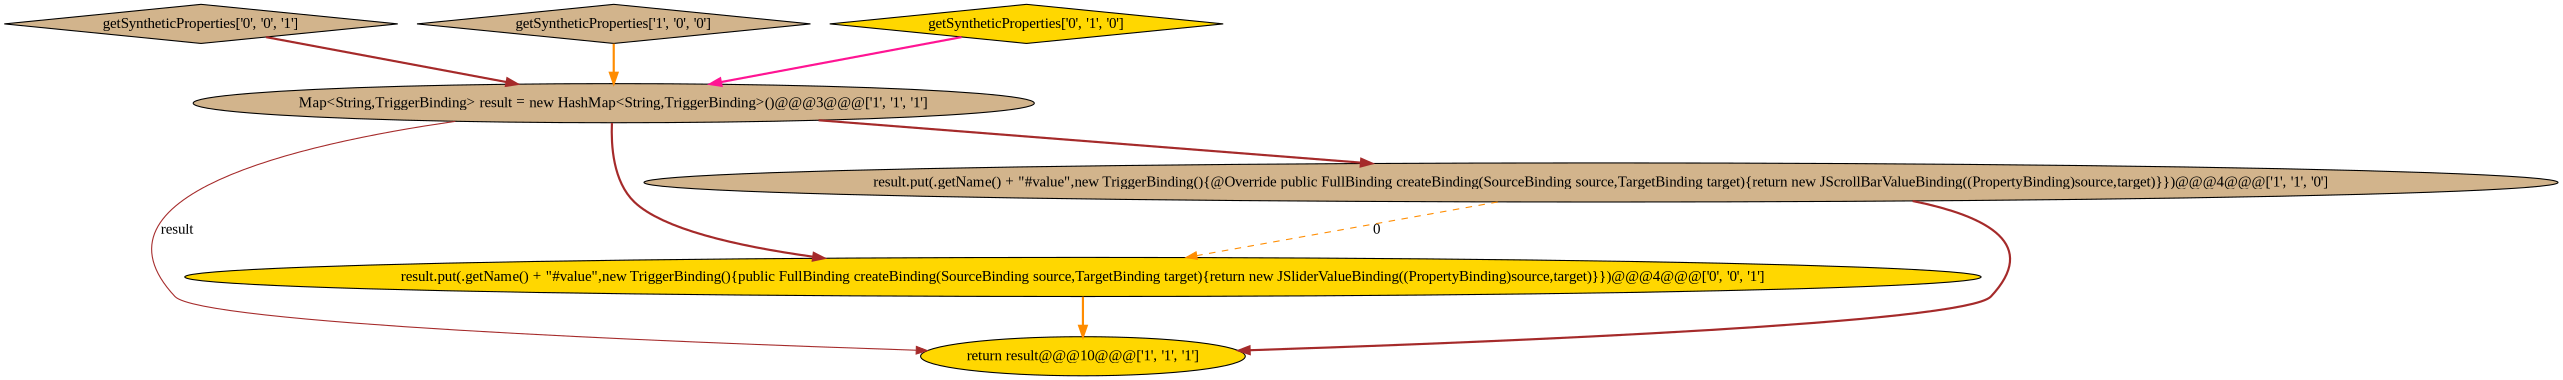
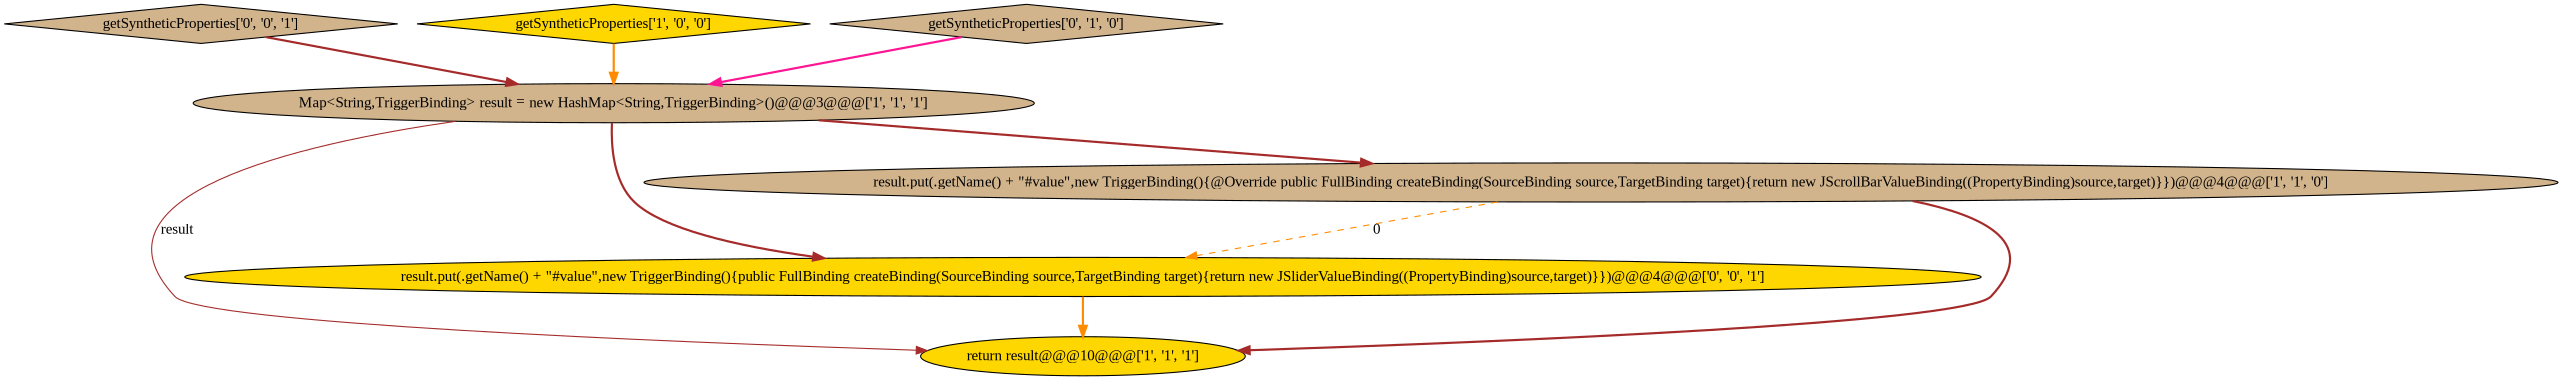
node "getSyntheticProperties['1', '0', '0']": fillcolor tan -> gold
node "getSyntheticProperties['0', '1', '0']": fillcolor gold -> tan
